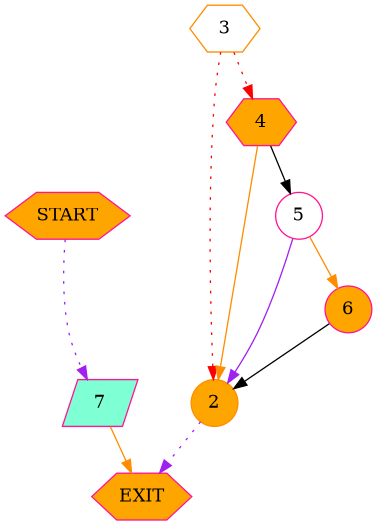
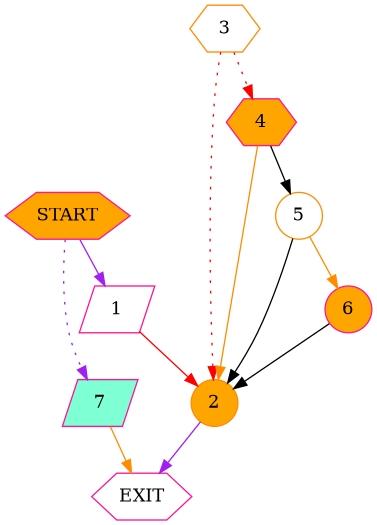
node "5": color deeppink -> darkorange
edge "5" -> "2": color purple -> black
node "1": added
edge "2" -> "EXIT": style dotted -> solid
node "EXIT": fillcolor orange -> white
